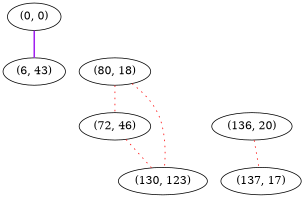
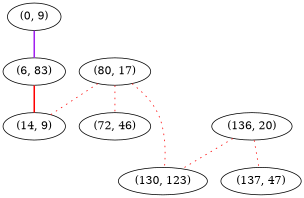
node "(0, 0)": label "(0, 0)" -> "(0, 9)"
node "(6, 43)": label "(6, 43)" -> "(6, 83)"
node "(80, 18)": label "(80, 18)" -> "(80, 17)"
node "(14, 9)": added
edge "(72, 46)" -- "(130, 123)": now "(136, 20)" -- "(130, 123)"
node "(137, 17)": label "(137, 17)" -> "(137, 47)"
